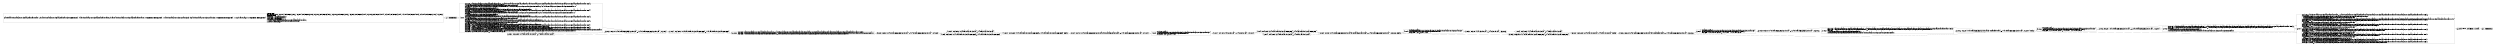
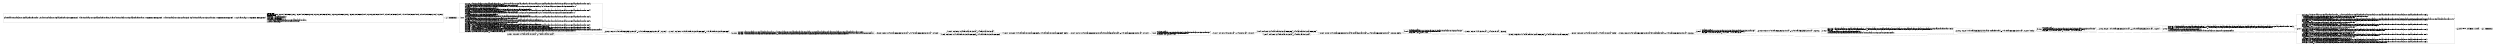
node "51: 0x0054": removed
